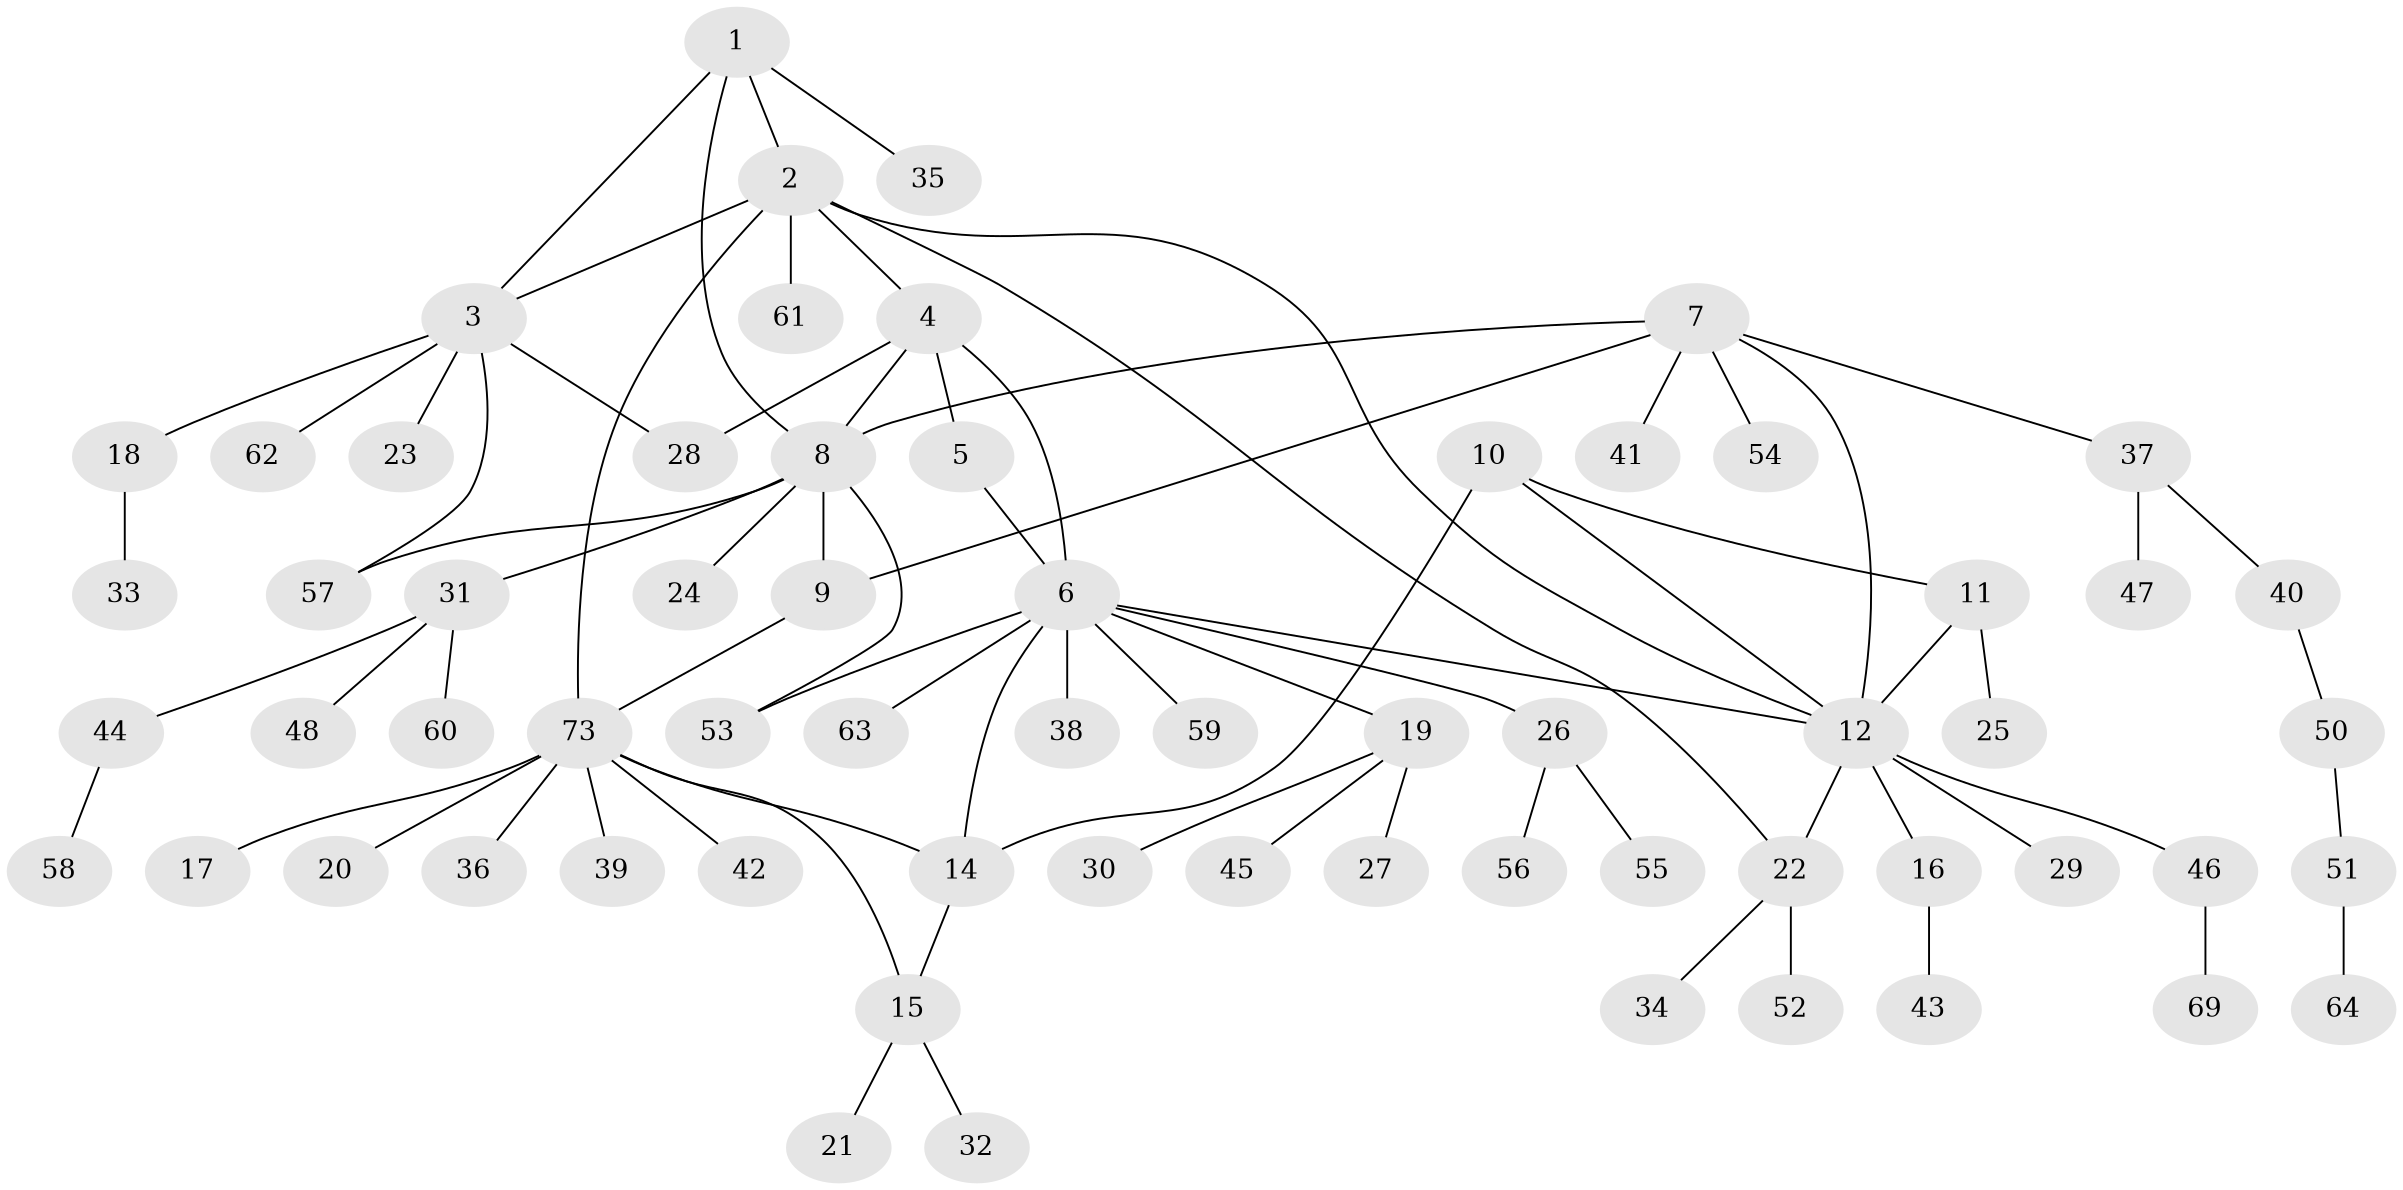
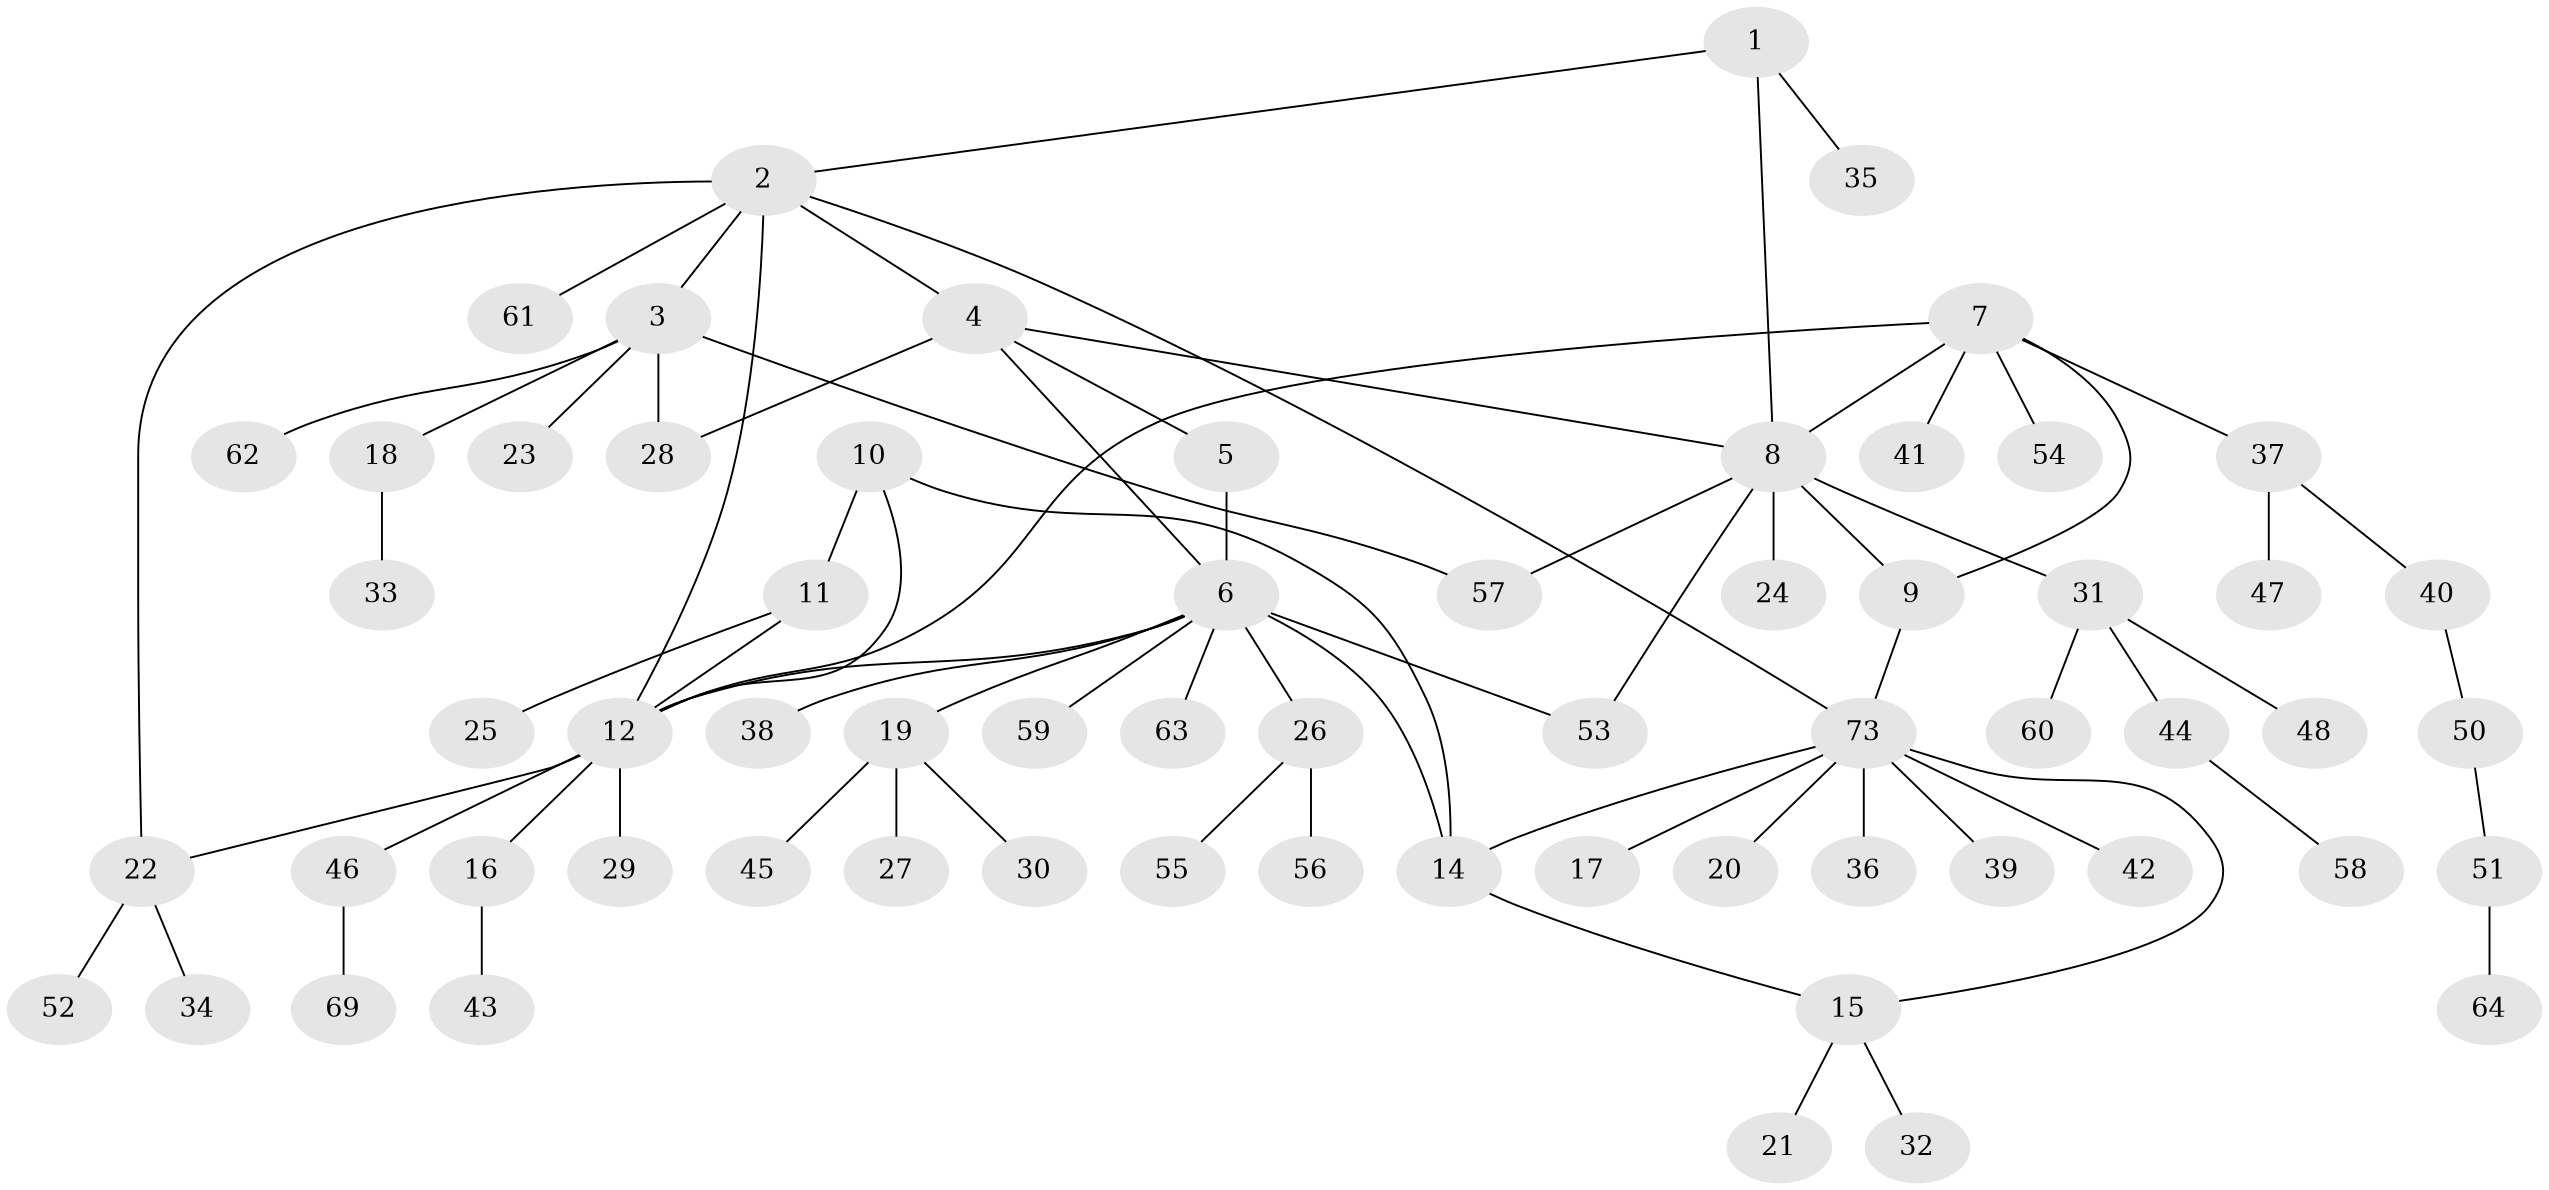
edge "1" -- "3": removed
